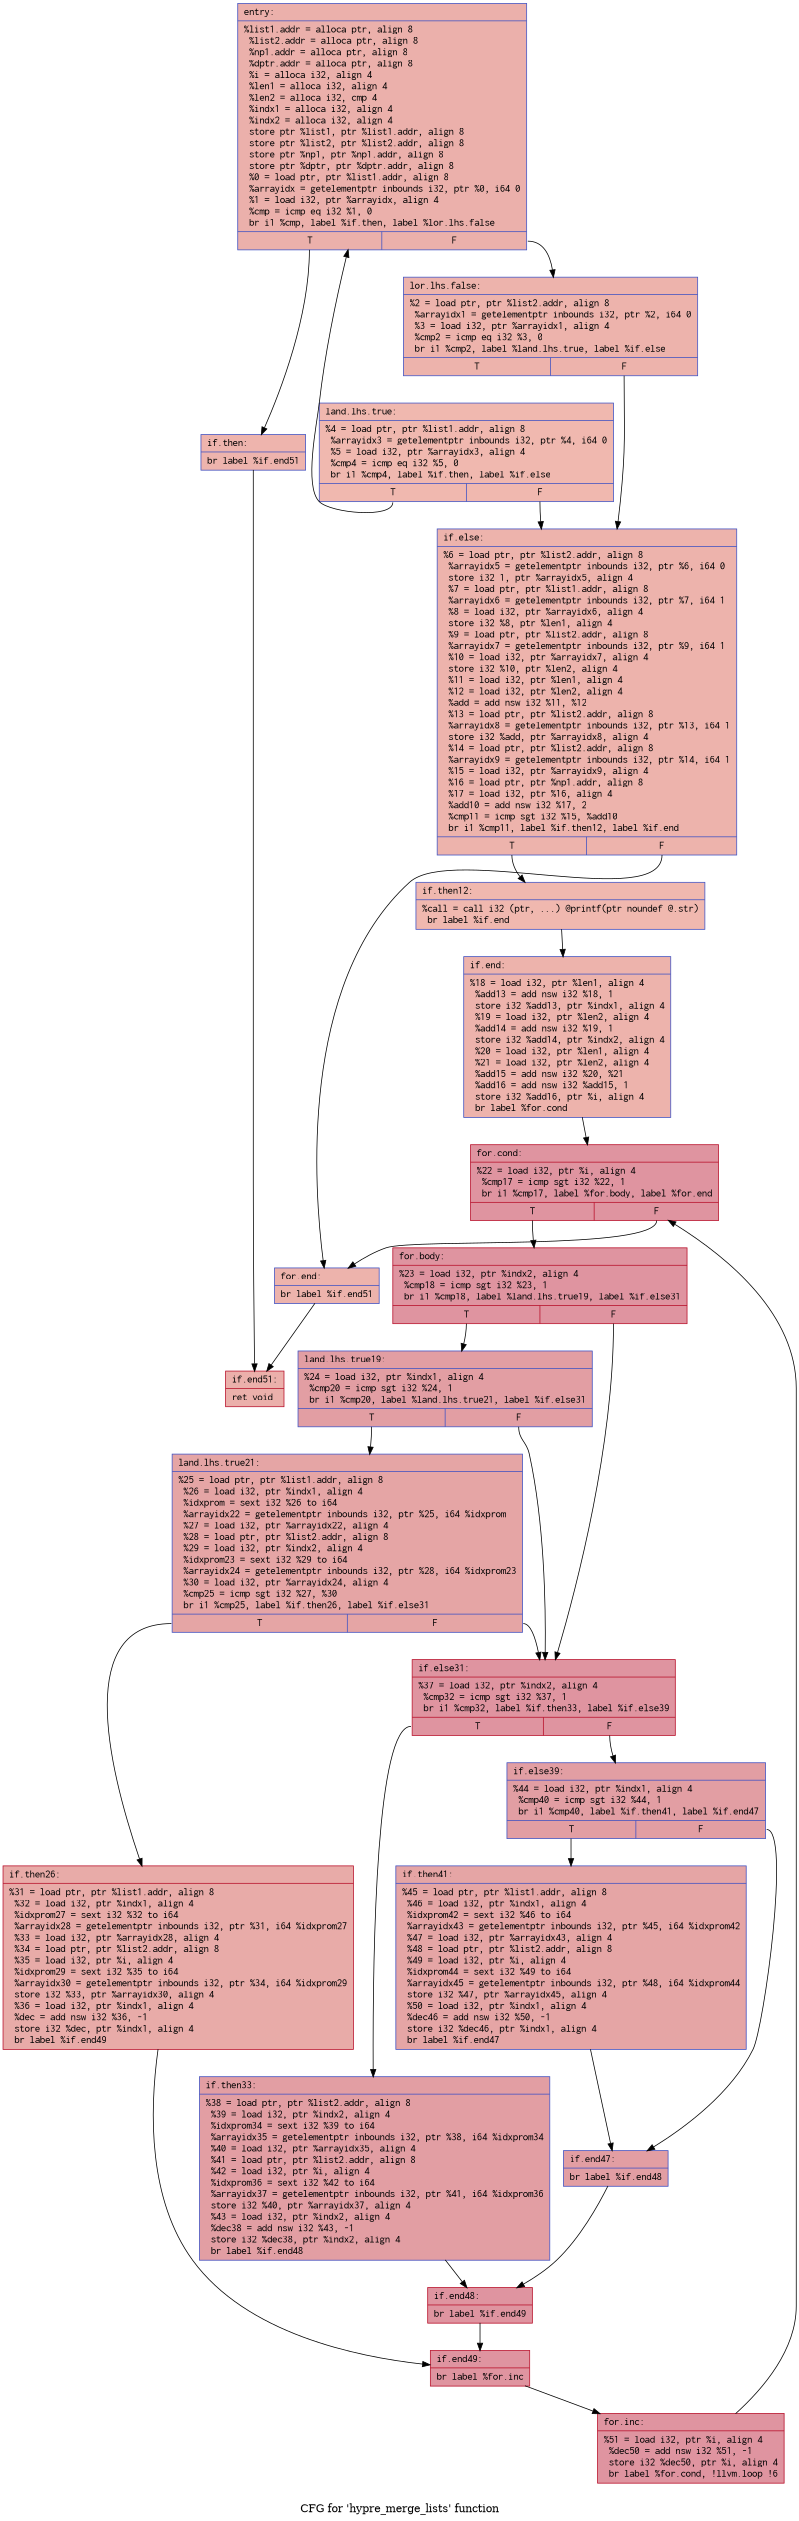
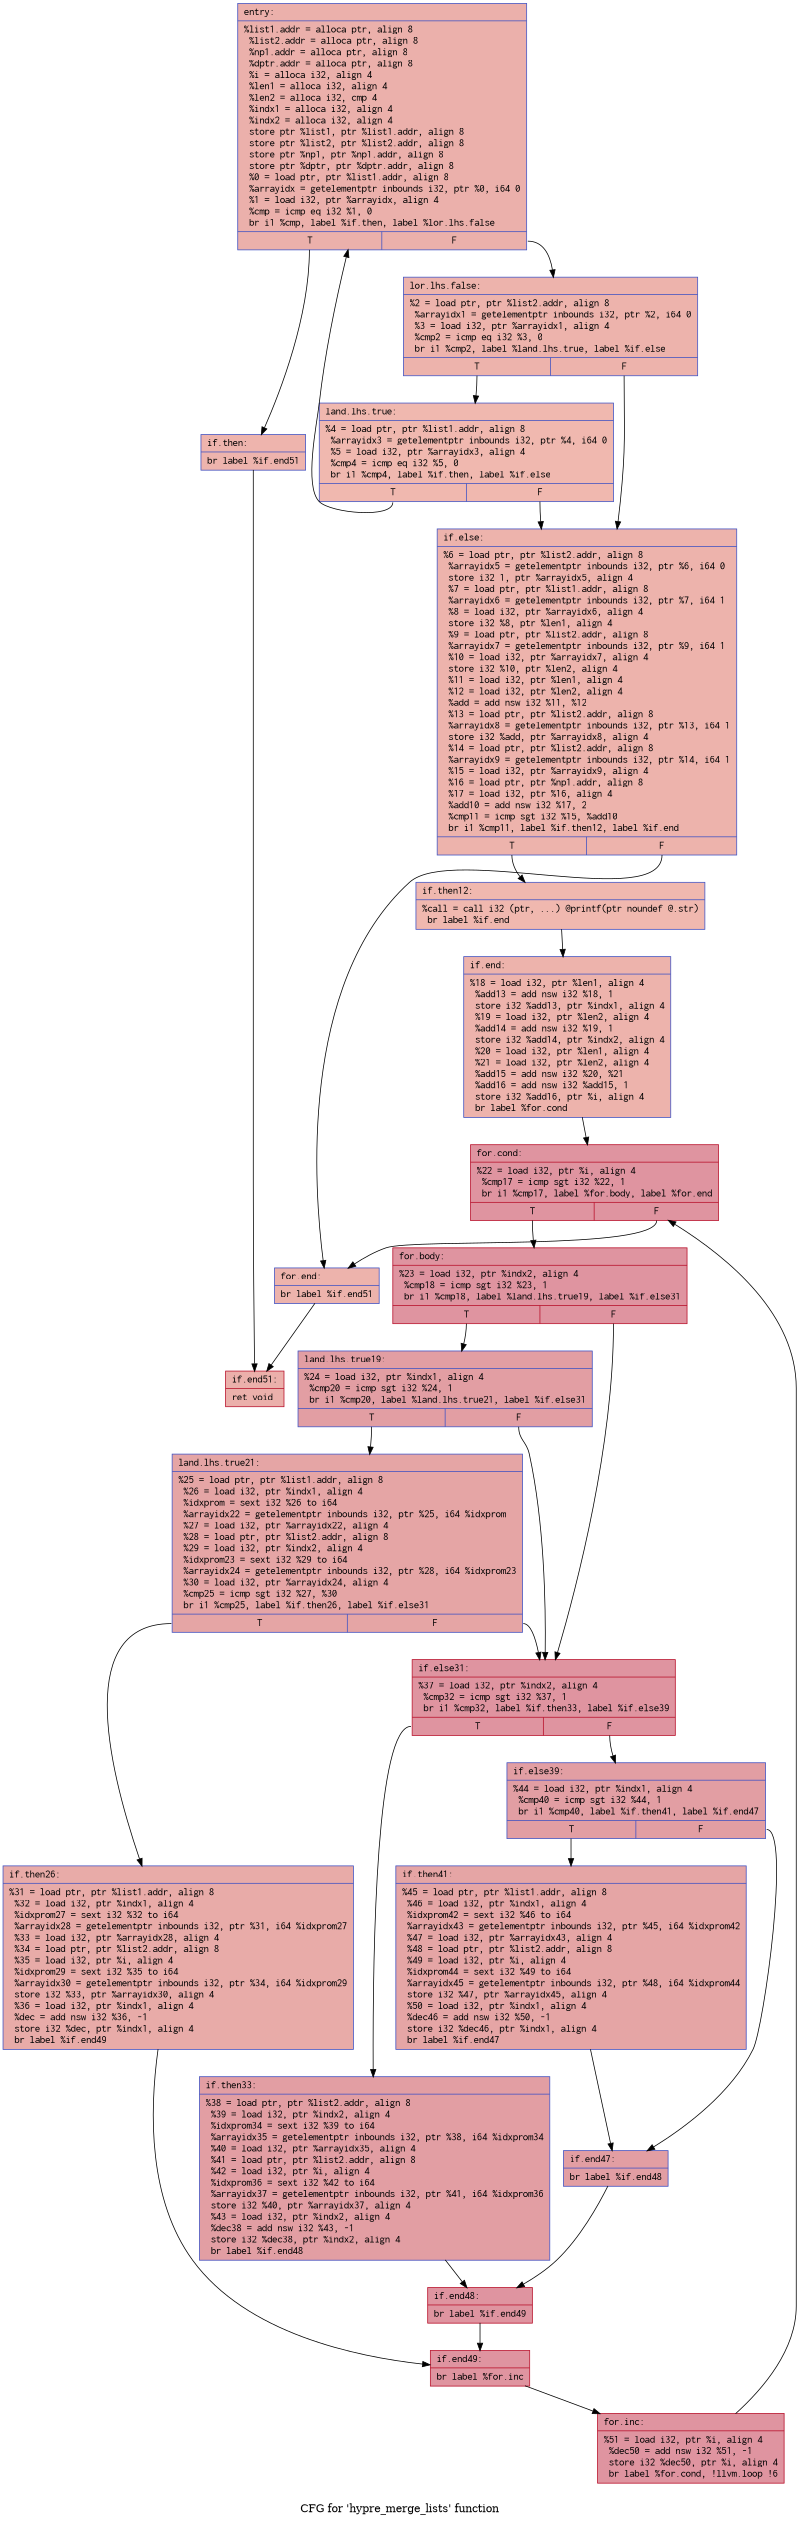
edge "lor.lhs.false:" -> "land.lhs.true:": added
node "if.then26:": color #b70d28ff -> #3d50c3ff
